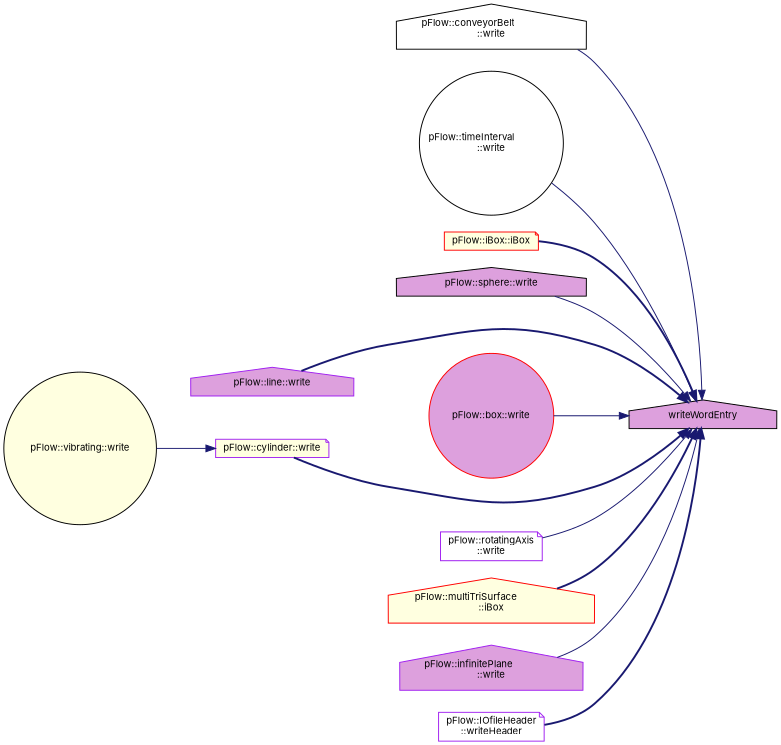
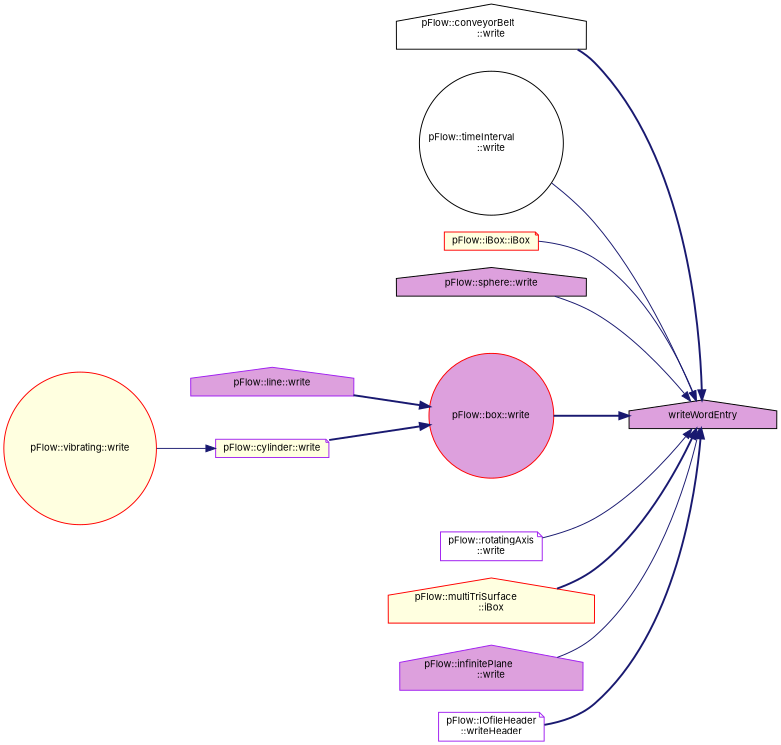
edge "pFlow::conveyorBelt ::write" -> "writeWordEntry": style solid -> bold
edge "pFlow::iBox::iBox" -> "writeWordEntry": style bold -> solid
edge "pFlow::line::write" -> "writeWordEntry": now "pFlow::line::write" -> "pFlow::box::write"
edge "pFlow::box::write" -> "writeWordEntry": style solid -> bold
node "pFlow::vibrating::write": color black -> red
edge "pFlow::cylinder::write" -> "writeWordEntry": now "pFlow::cylinder::write" -> "pFlow::box::write"
